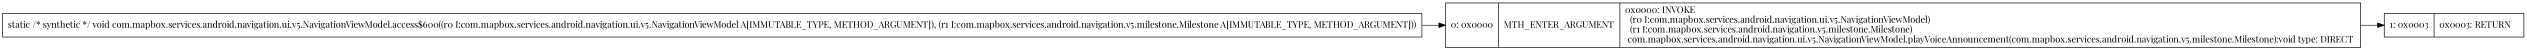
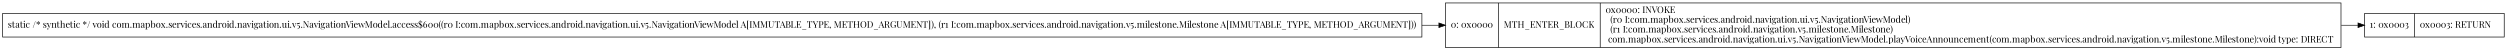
node "0: 0x0000": text "MTH_ENTER_ARGUMENT" -> "MTH_ENTER_BLOCK"
